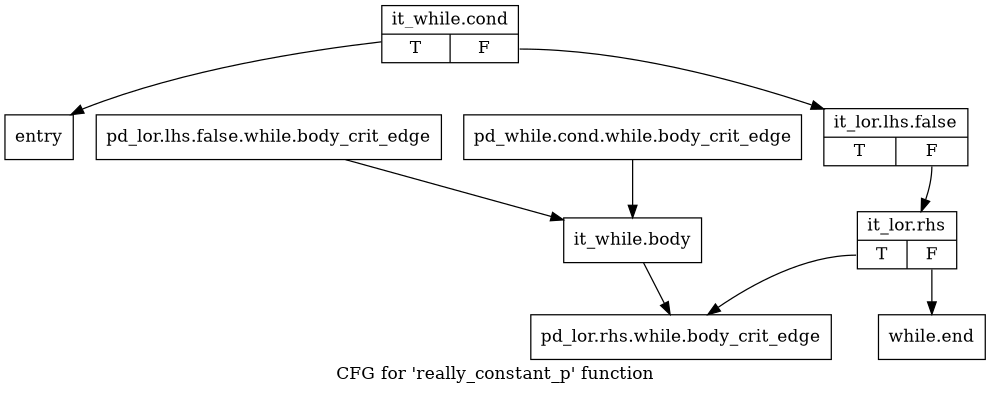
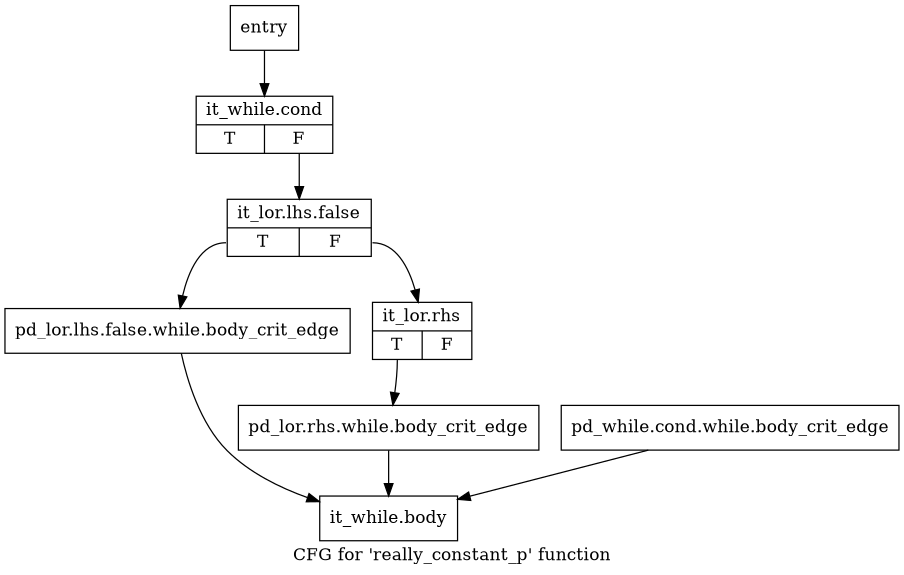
edge "it_while.cond" -> "entry": reversed
edge "it_lor.lhs.false" -> "pd_lor.lhs.false.while.body_crit_edge": added
edge "it_while.body" -> "pd_lor.rhs.while.body_crit_edge": reversed
node "while.end": removed
